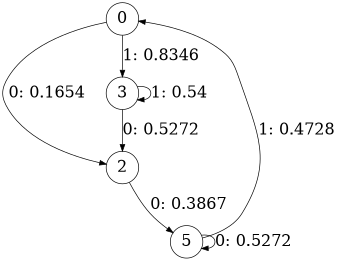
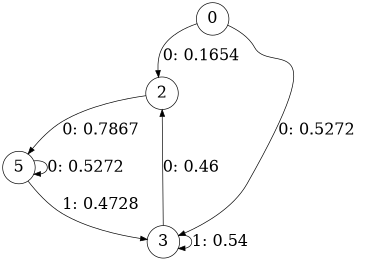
edge "0" -> "3": label "1: 0.8346   " -> "0: 0.5272   "
edge "5" -> "0": now "5" -> "3"
edge "3" -> "2": label "0: 0.5272   " -> "0: 0.46     "
edge "2" -> "5": label "0: 0.3867   " -> "0: 0.7867   "
